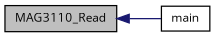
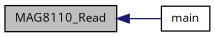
node "MAG3110_Read": label "MAG3110_Read" -> "MAG8110_Read"
